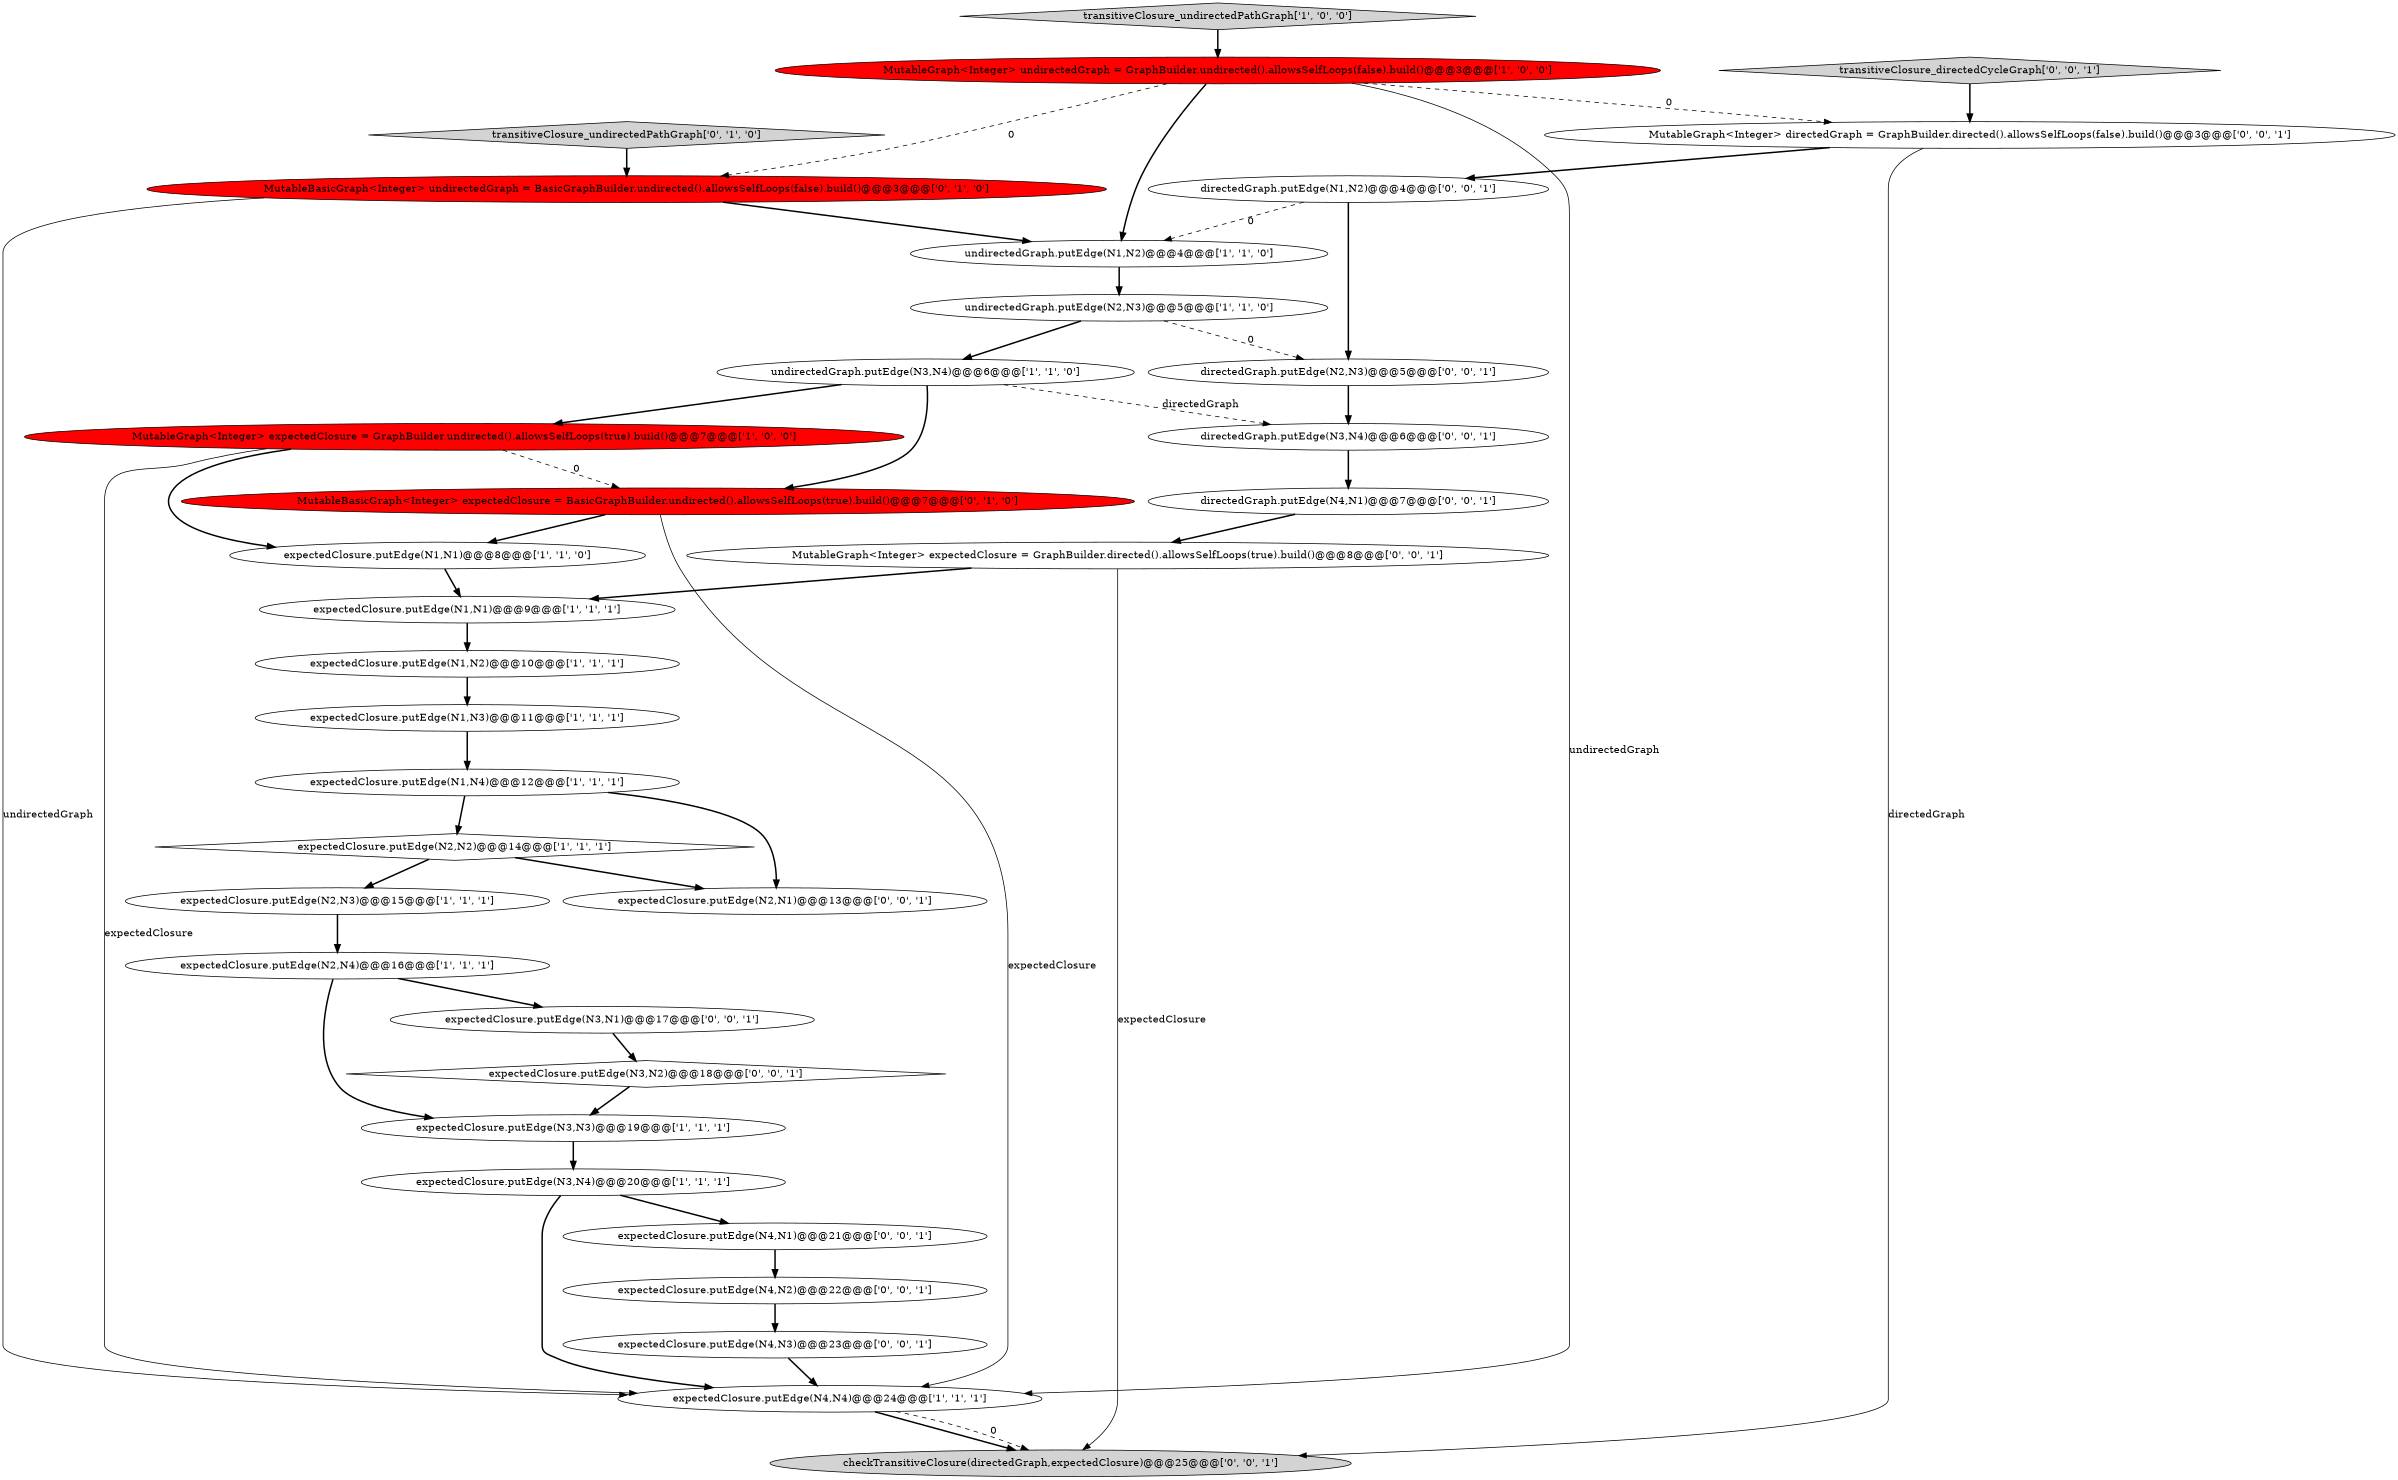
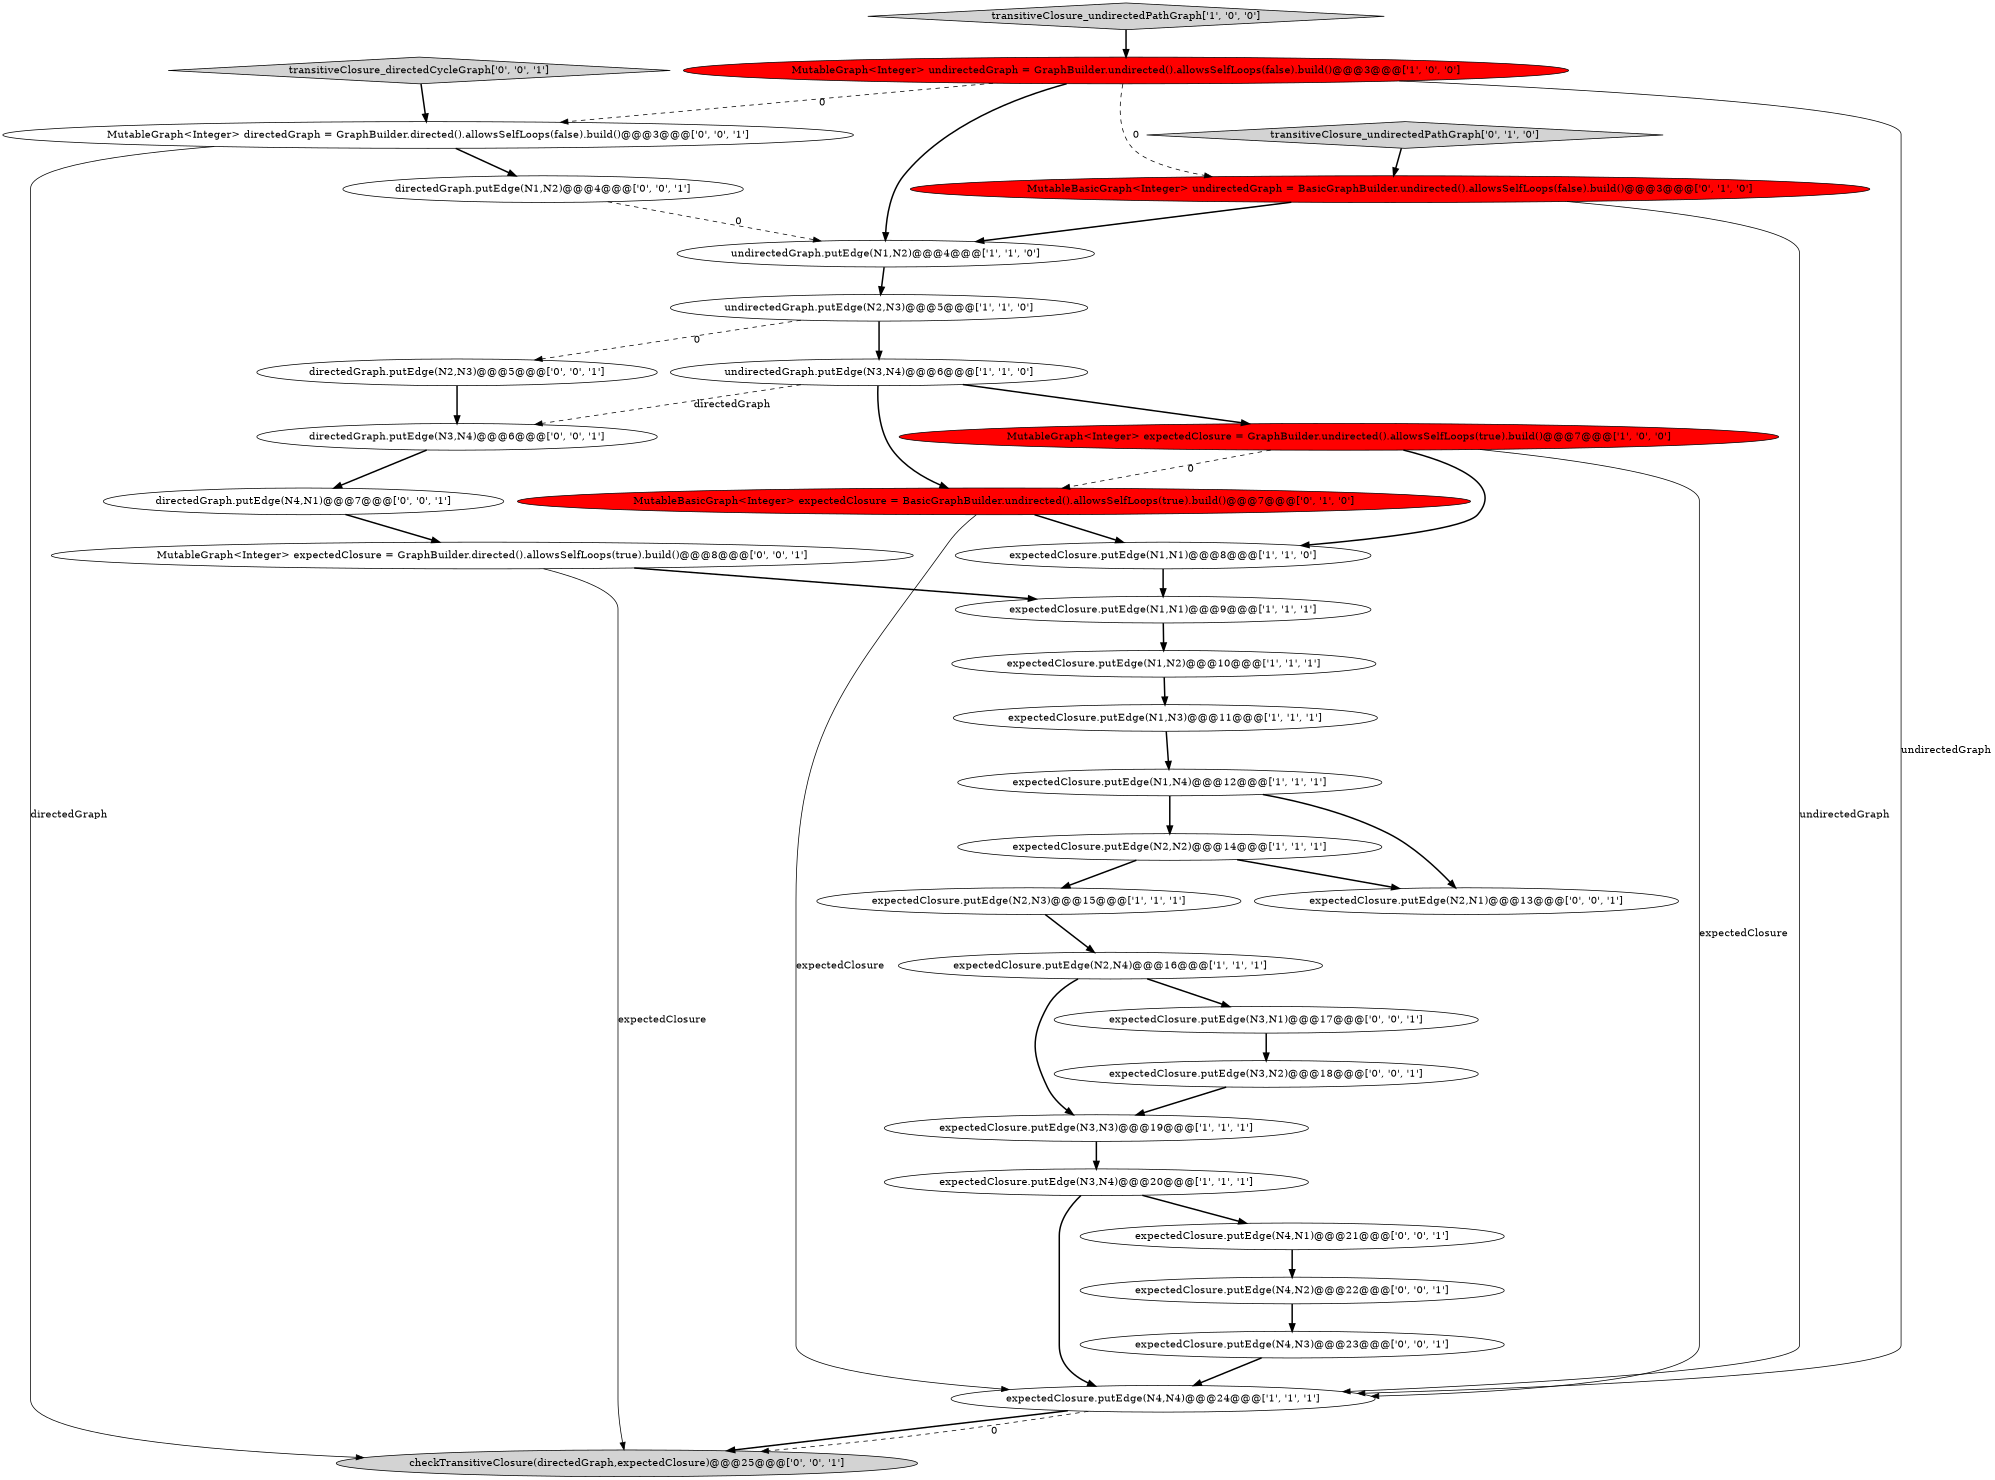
edge "directedGraph.putEdge(N1,N2)@@@4@@@['0', '0', '1']" -> "directedGraph.putEdge(N2,N3)@@@5@@@['0', '0', '1']": removed
node "expectedClosure.putEdge(N2,N2)@@@14@@@['1', '1', '1']": shape diamond -> ellipse
node "expectedClosure.putEdge(N3,N2)@@@18@@@['0', '0', '1']": shape diamond -> ellipse
